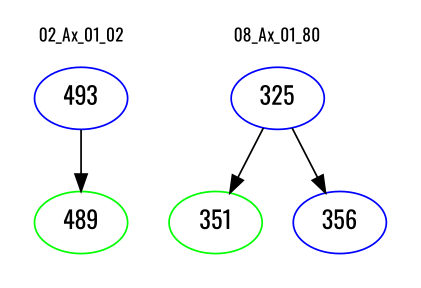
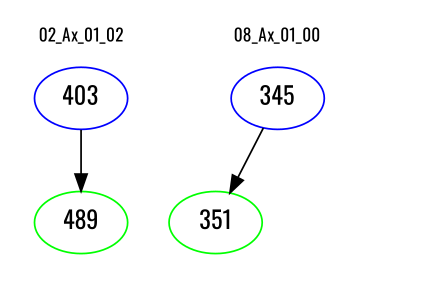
cluster "08_Ax_01_80": label "08_Ax_01_80" -> "08_Ax_01_00"
node "493": label "493" -> "403"
node "325": label "325" -> "345"
node "356": removed
